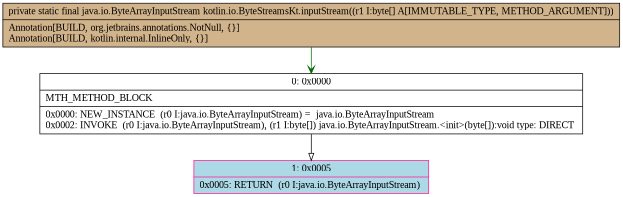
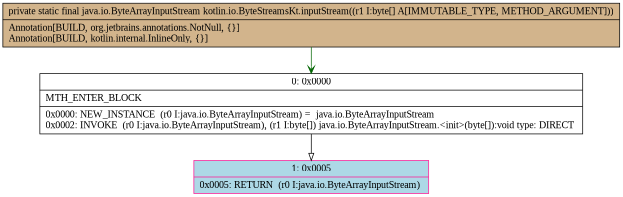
node "0: 0x0000": text "MTH_METHOD_BLOCK" -> "MTH_ENTER_BLOCK"
